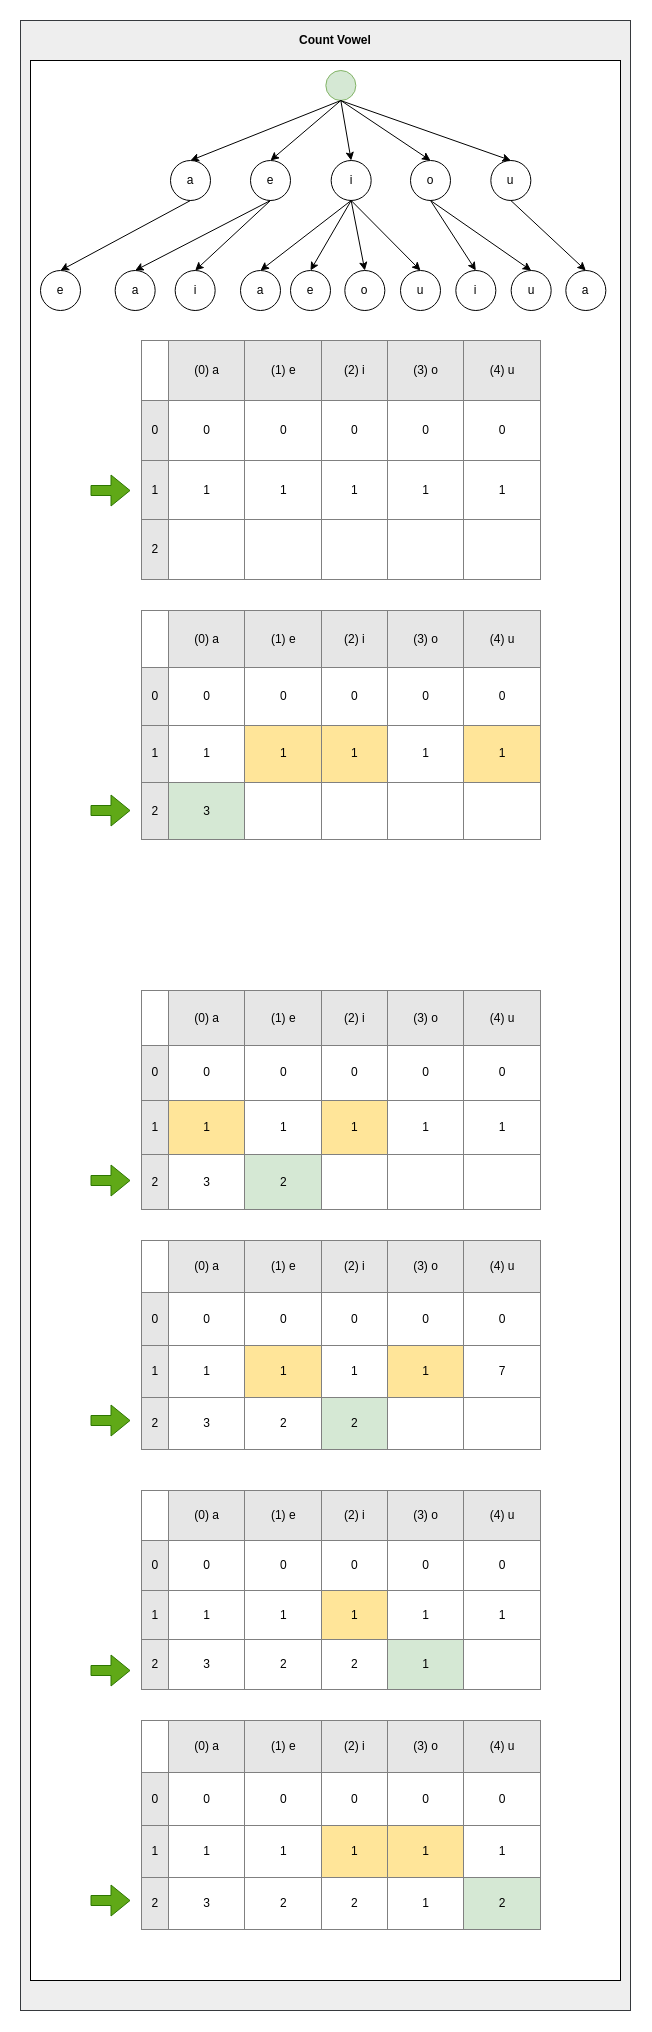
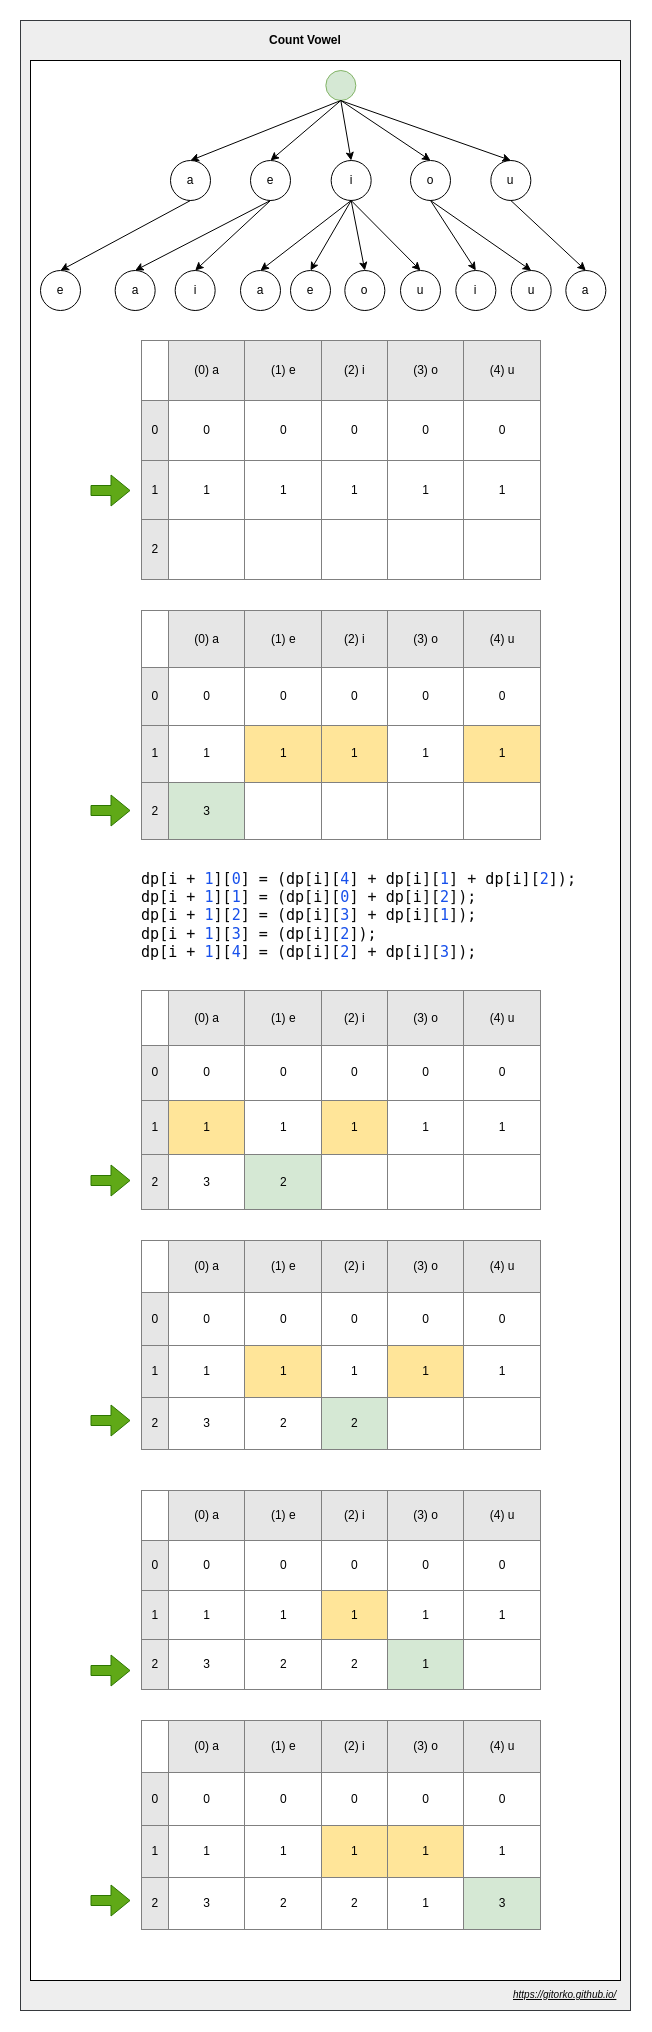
node "Count Vowel": moved (336, 41) -> (306, 41)
node "dp[i + 1][0] = (dp[i][4] + dp[i][1] + dp[i][2]); dp[i + 1][1] = (dp[i][0] + dp[i][2]); dp[i + 1][2] = (dp[i][3] + dp[i][1]); dp[i + 1][3] = (dp[i][2]); dp[i + 1][4] = (dp[i][2] + dp[i][3]);": added
node "(0) a (1) e (2) i (3) o (4) u 0 0 0 0 0 0 1 1 1 1 1 7 2 3 2 2": label "(0) a (1) e (2) i (3) o (4) u 0 0 0 0 0 0 1 1 1 1 1 7 2 3 2 2" -> "(0) a (1) e (2) i (3) o (4) u 0 0 0 0 0 0 1 1 1 1 1 1 2 3 2 2"
node "(0) a (1) e (2) i (3) o (4) u 0 0 0 0 0 0 1 1 1 1 1 1 2 3 2 2 1 2": label "(0) a (1) e (2) i (3) o (4) u 0 0 0 0 0 0 1 1 1 1 1 1 2 3 2 2 1 2" -> "(0) a (1) e (2) i (3) o (4) u 0 0 0 0 0 0 1 1 1 1 1 1 2 3 2 2 1 3"
node "https://gitorko.github.io/": added
